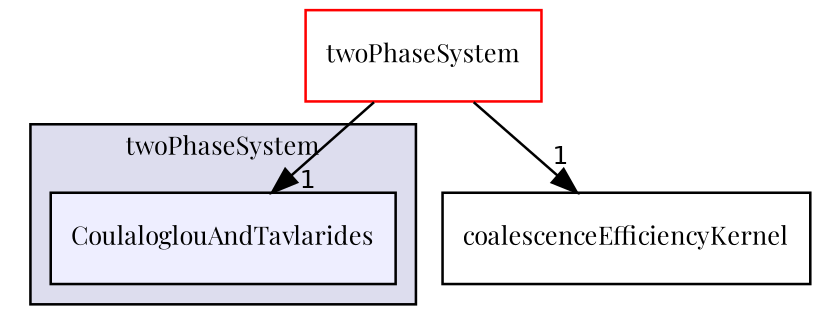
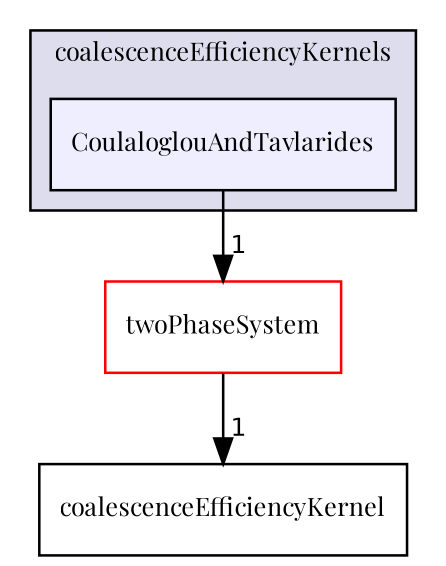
edge "twoPhaseSystem" -> "CoulaloglouAndTavlarides": reversed
cluster "twoPhaseSystem": label "twoPhaseSystem" -> "coalescenceEfficiencyKernels"
